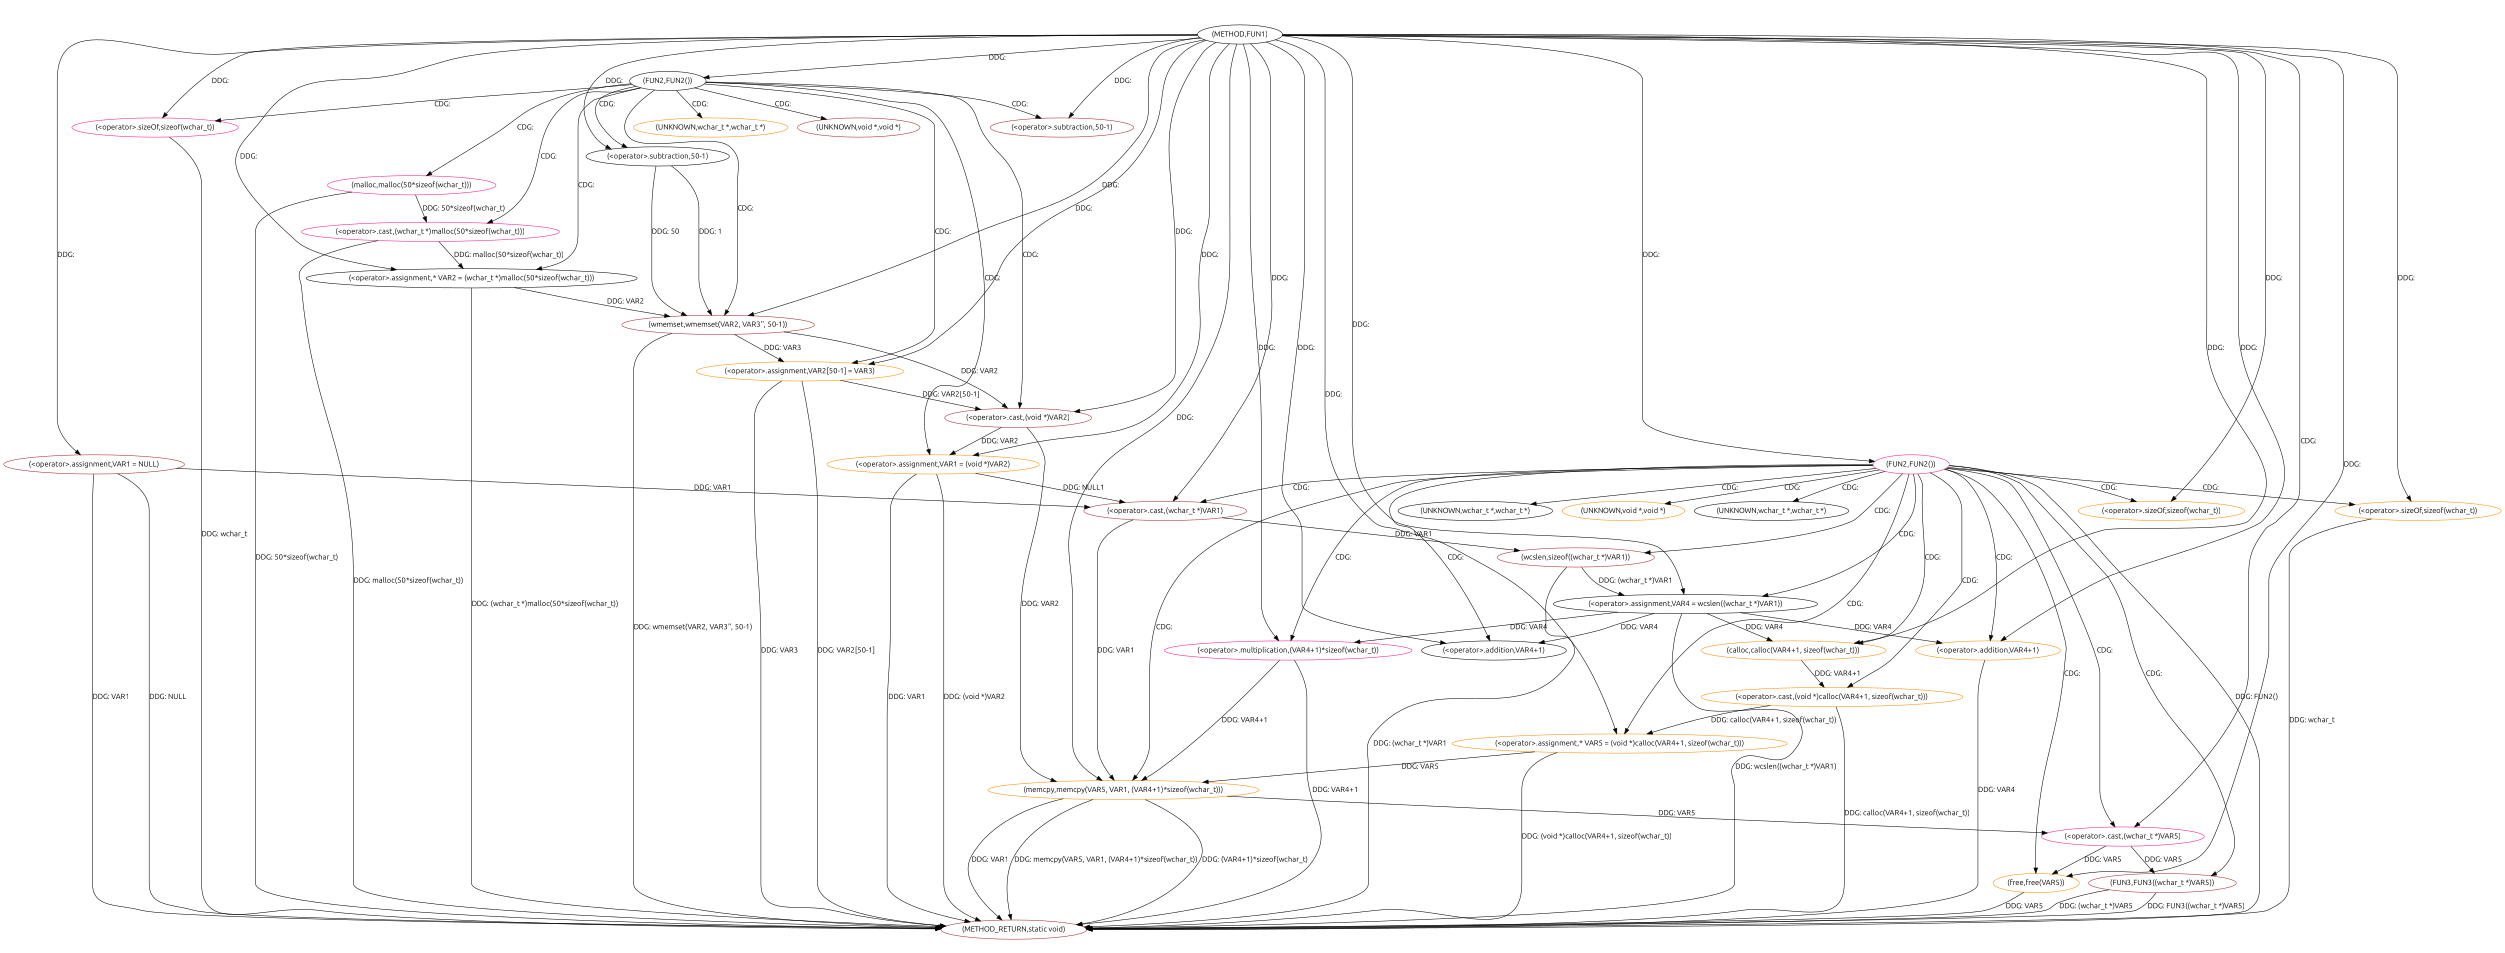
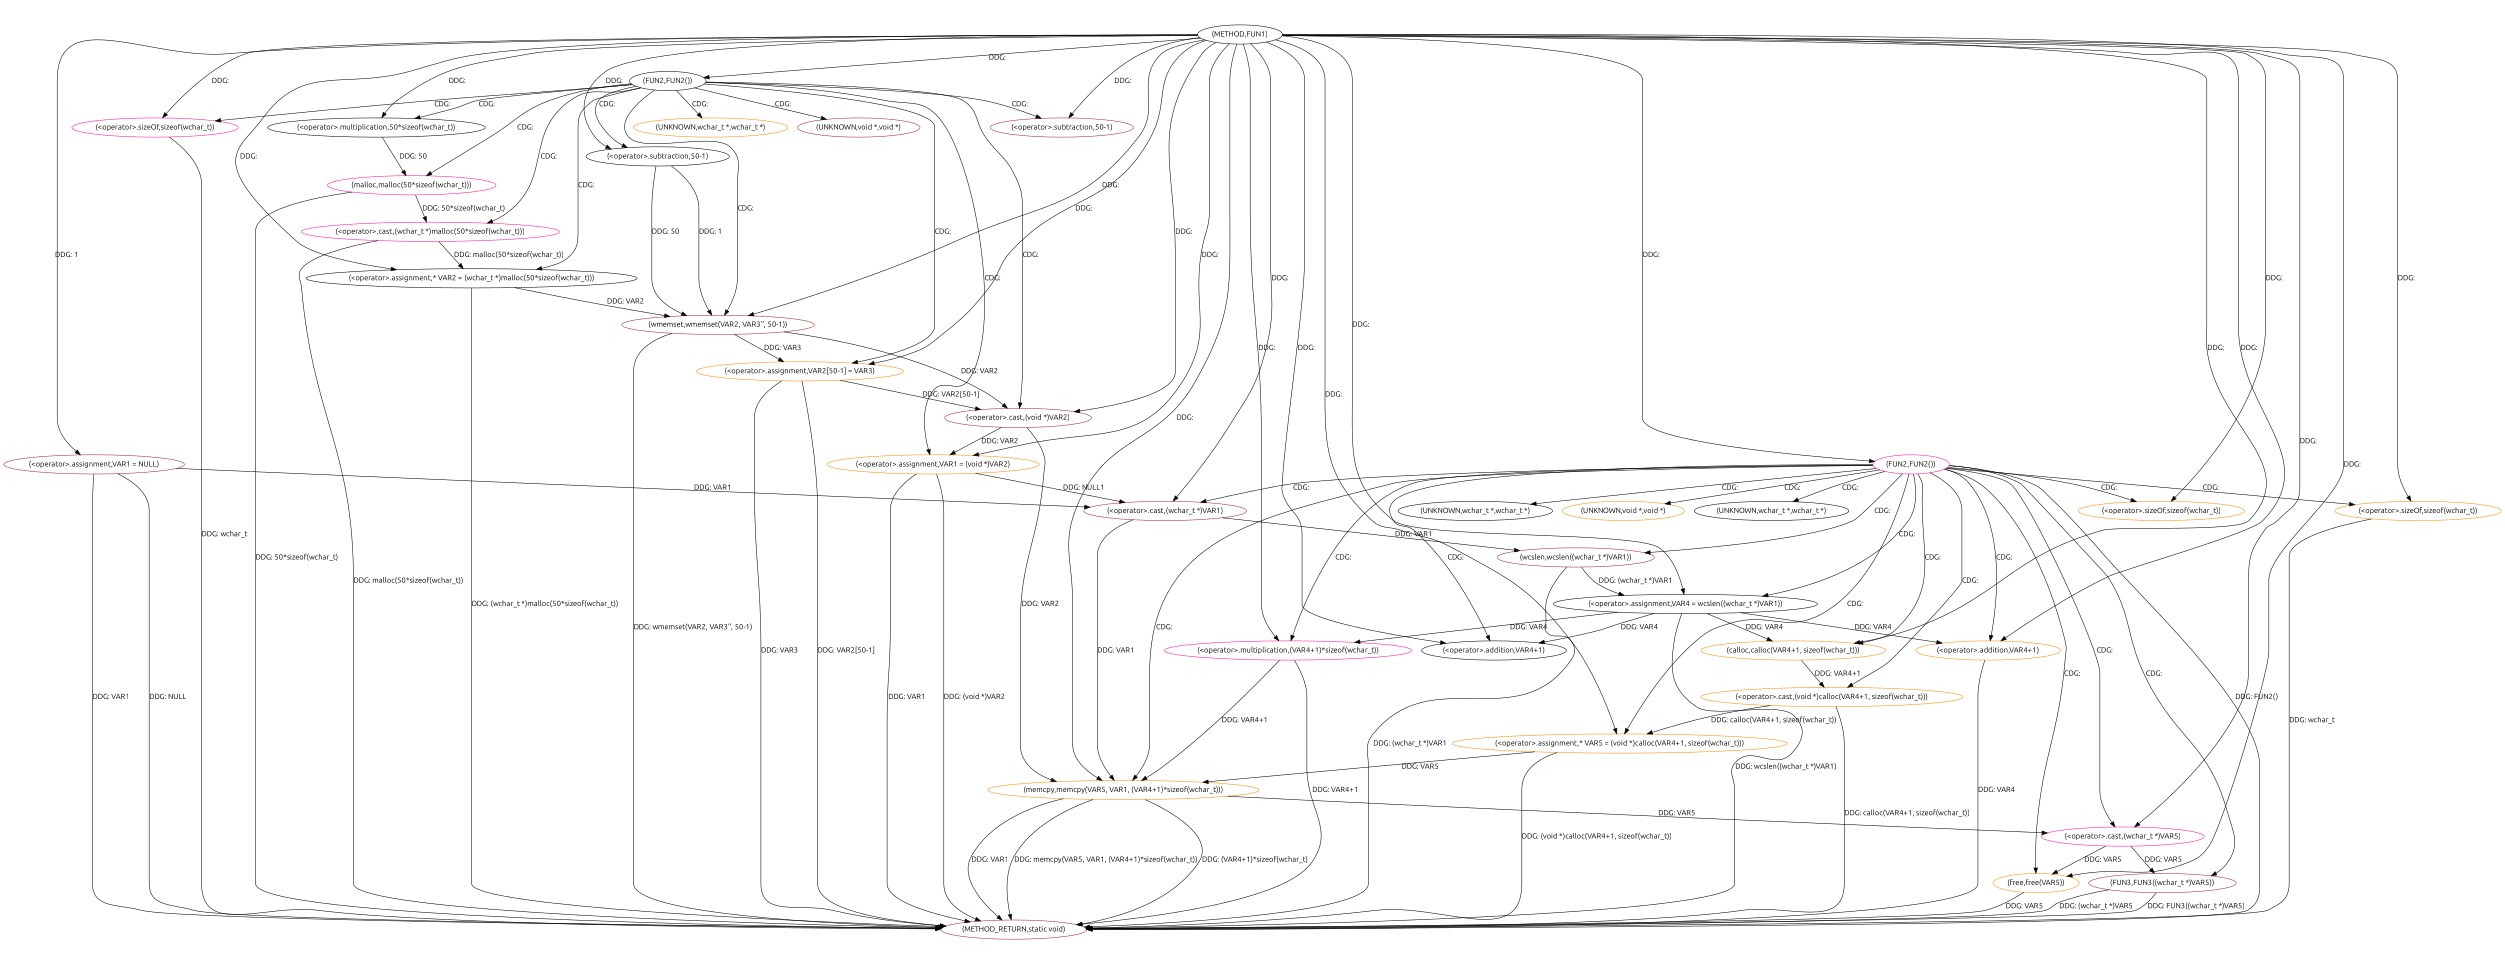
node "(<operator>.multiplication,50*sizeof(wchar_t))": added
edge "(METHOD,FUN1)" -> "(<operator>.assignment,VAR1 = NULL)": label "DDG: " -> "DDG: 1"
edge "(METHOD,FUN1)" -> "(<operator>.cast,(wchar_t *)VAR5)": label "CDG: " -> "DDG: "
node "(wcslen,sizeof((wchar_t *)VAR1))": label "(wcslen,sizeof((wchar_t *)VAR1))" -> "(wcslen,wcslen((wchar_t *)VAR1))"
